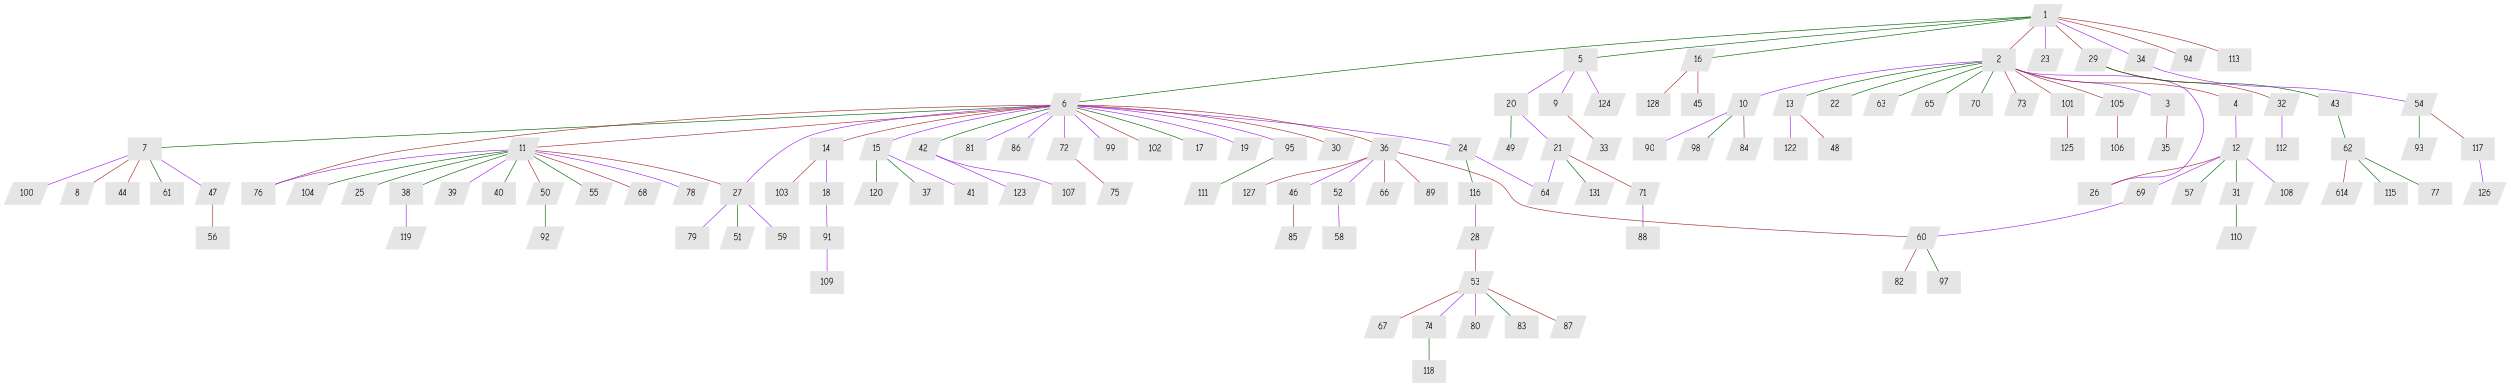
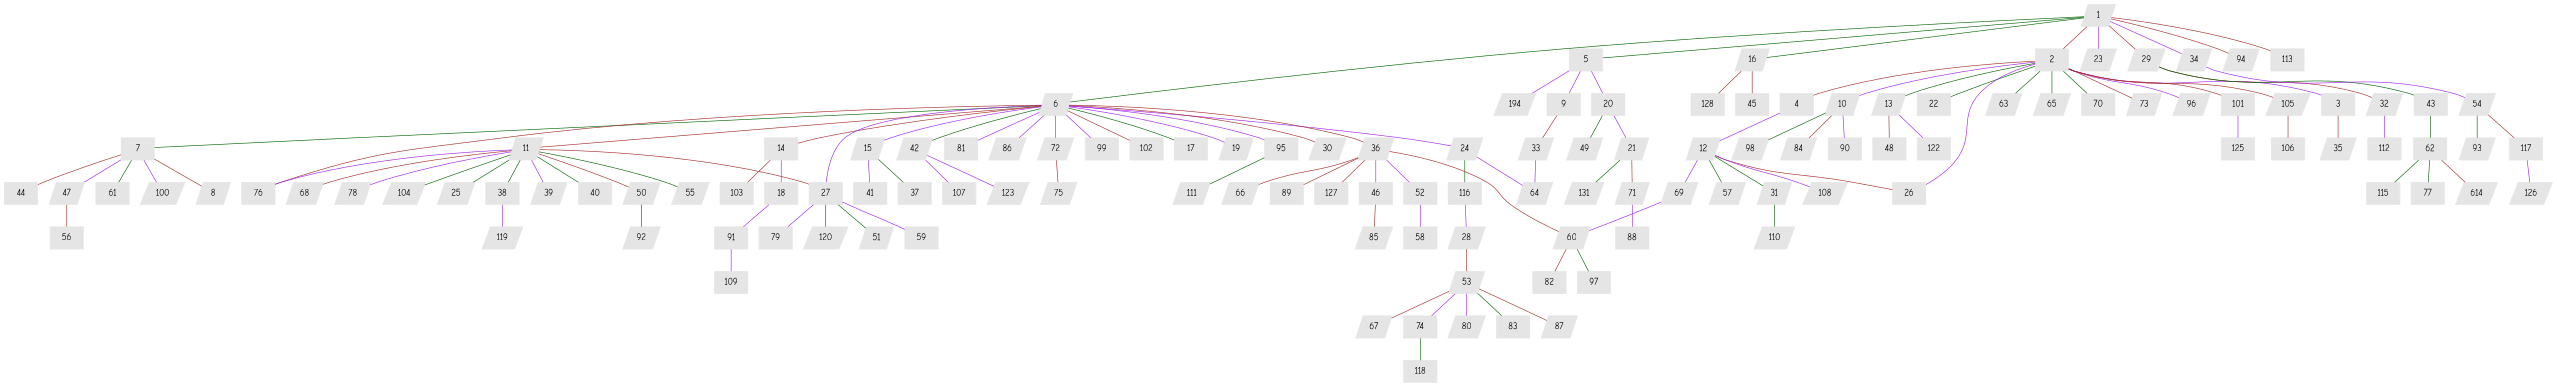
node "124": label "124" -> "194"
node "96": added
edge "101" -- "125": color brown -> purple
edge "15" -- "120": now "27" -- "120"
edge "21" -- "64": now "33" -- "64"
